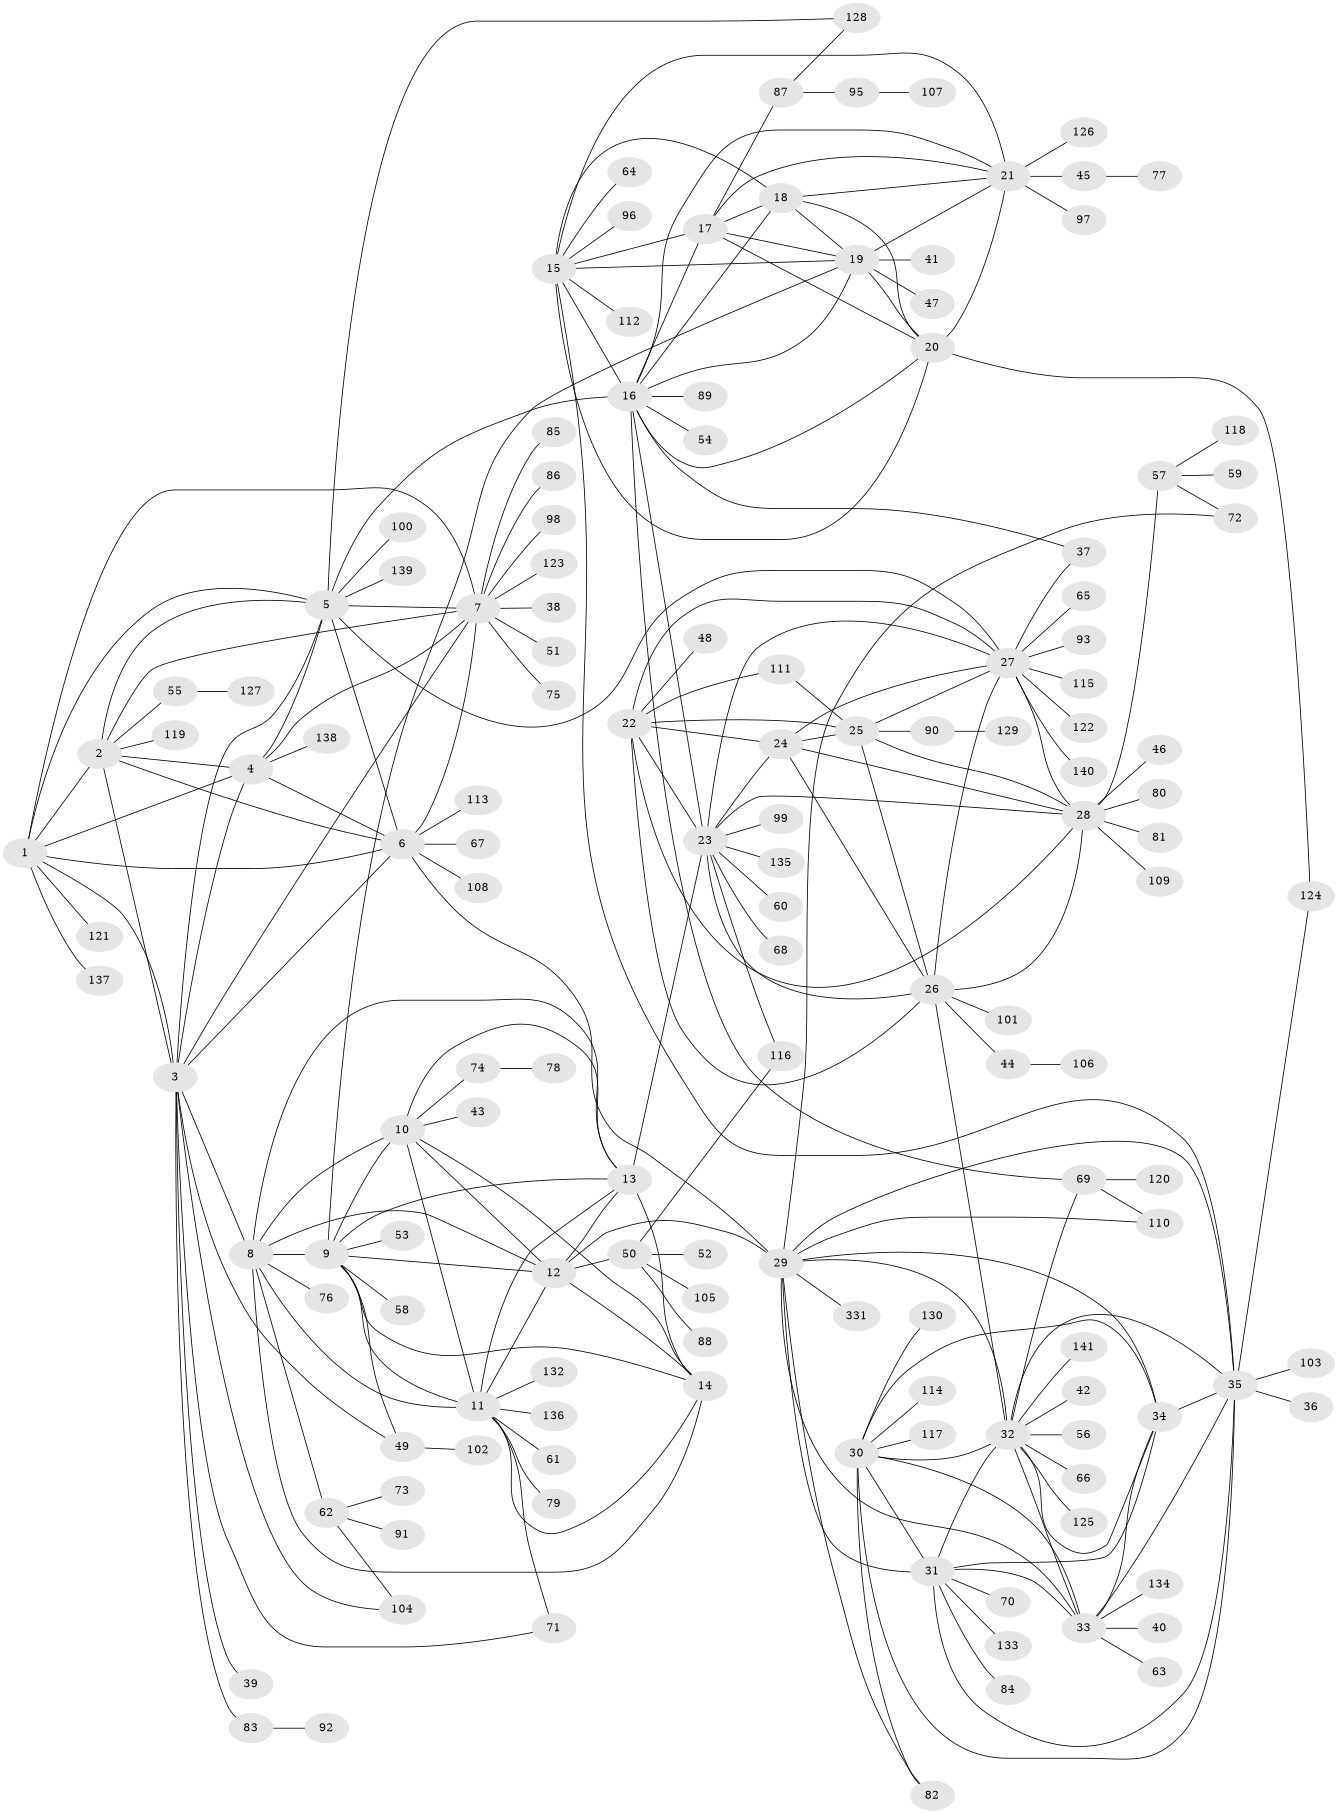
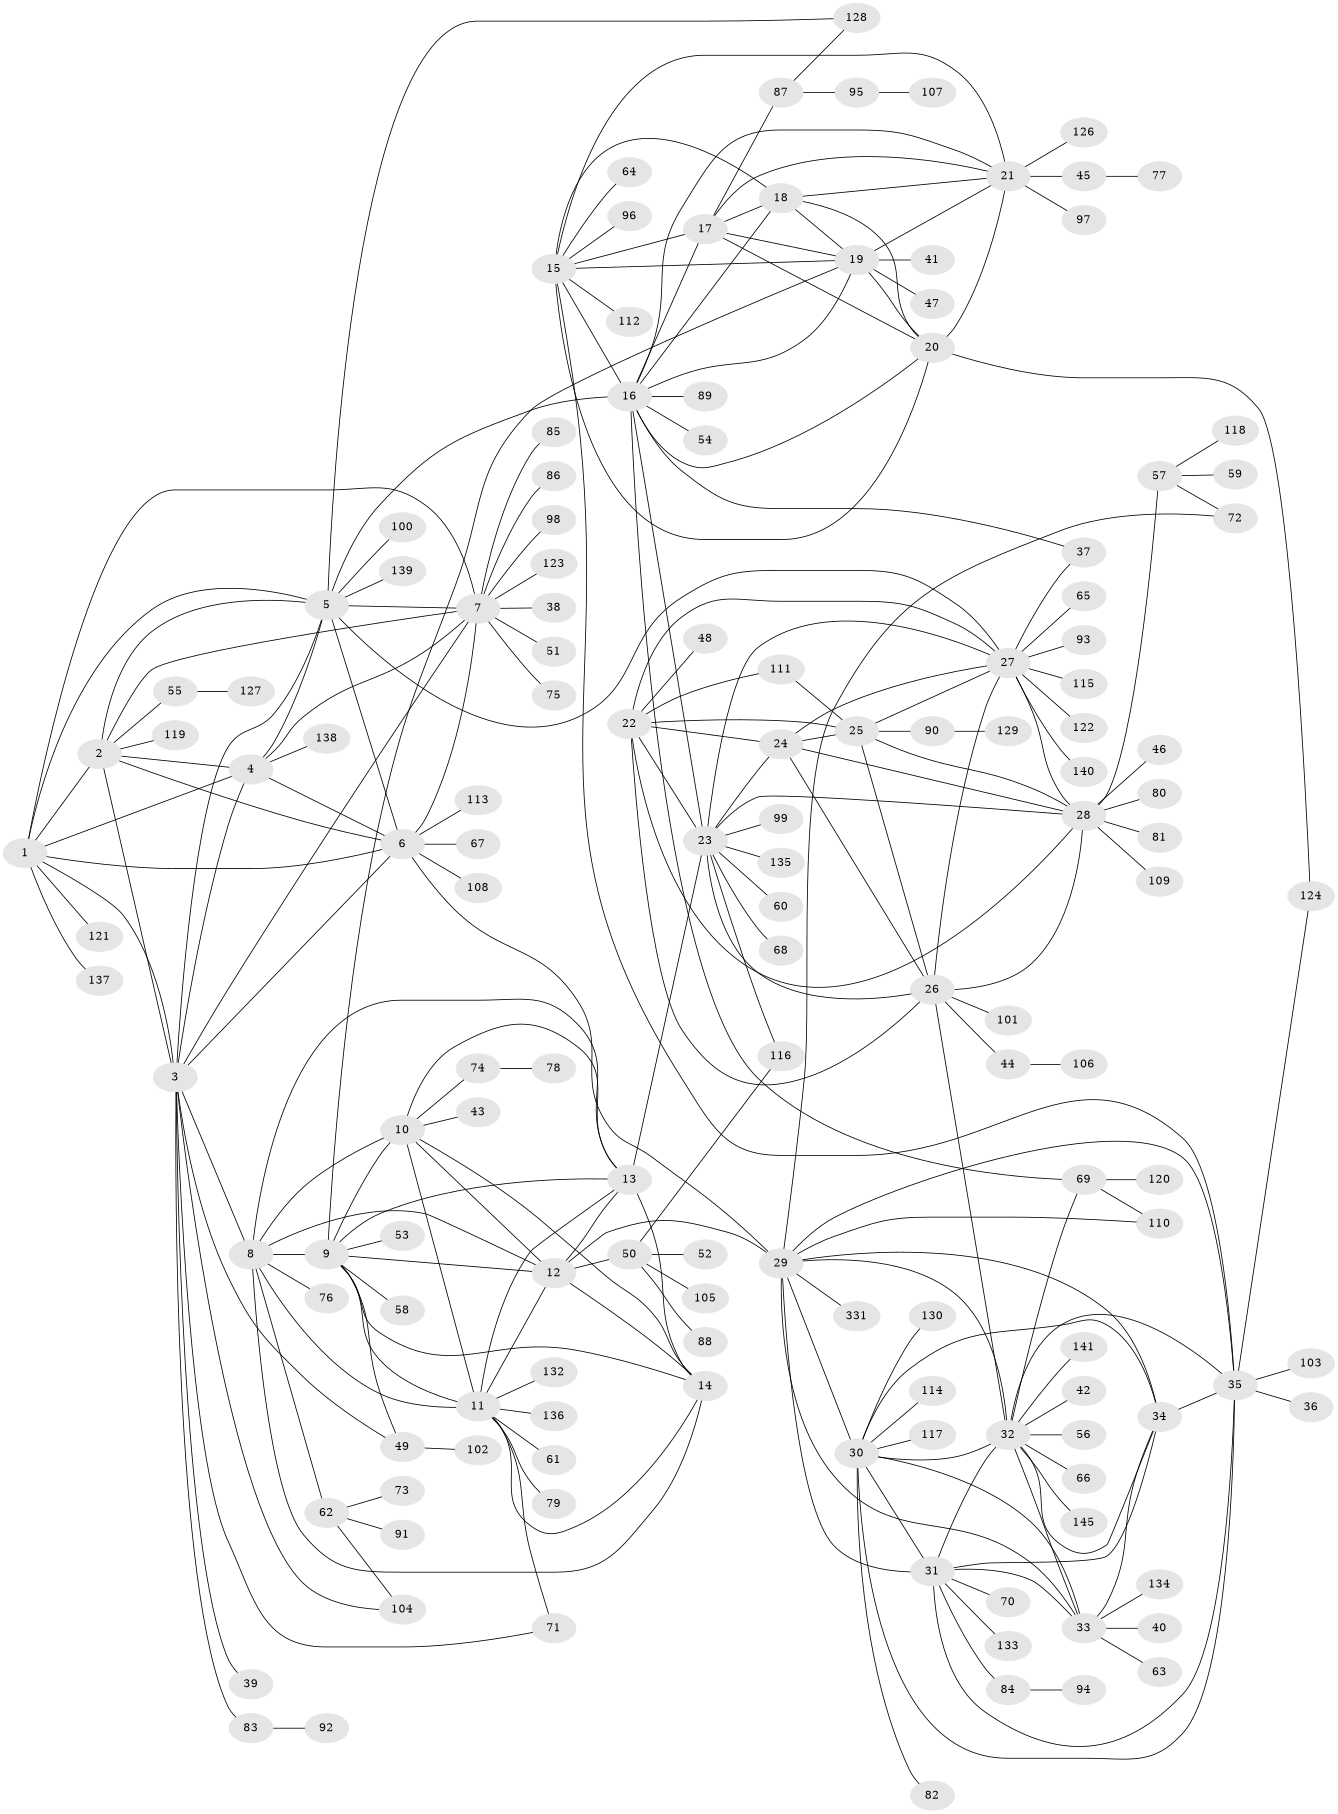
edge "35" -- "33": removed
node "125": label "125" -> "145"
edge "29" -- "82": now "29" -- "30"
node "94": added
